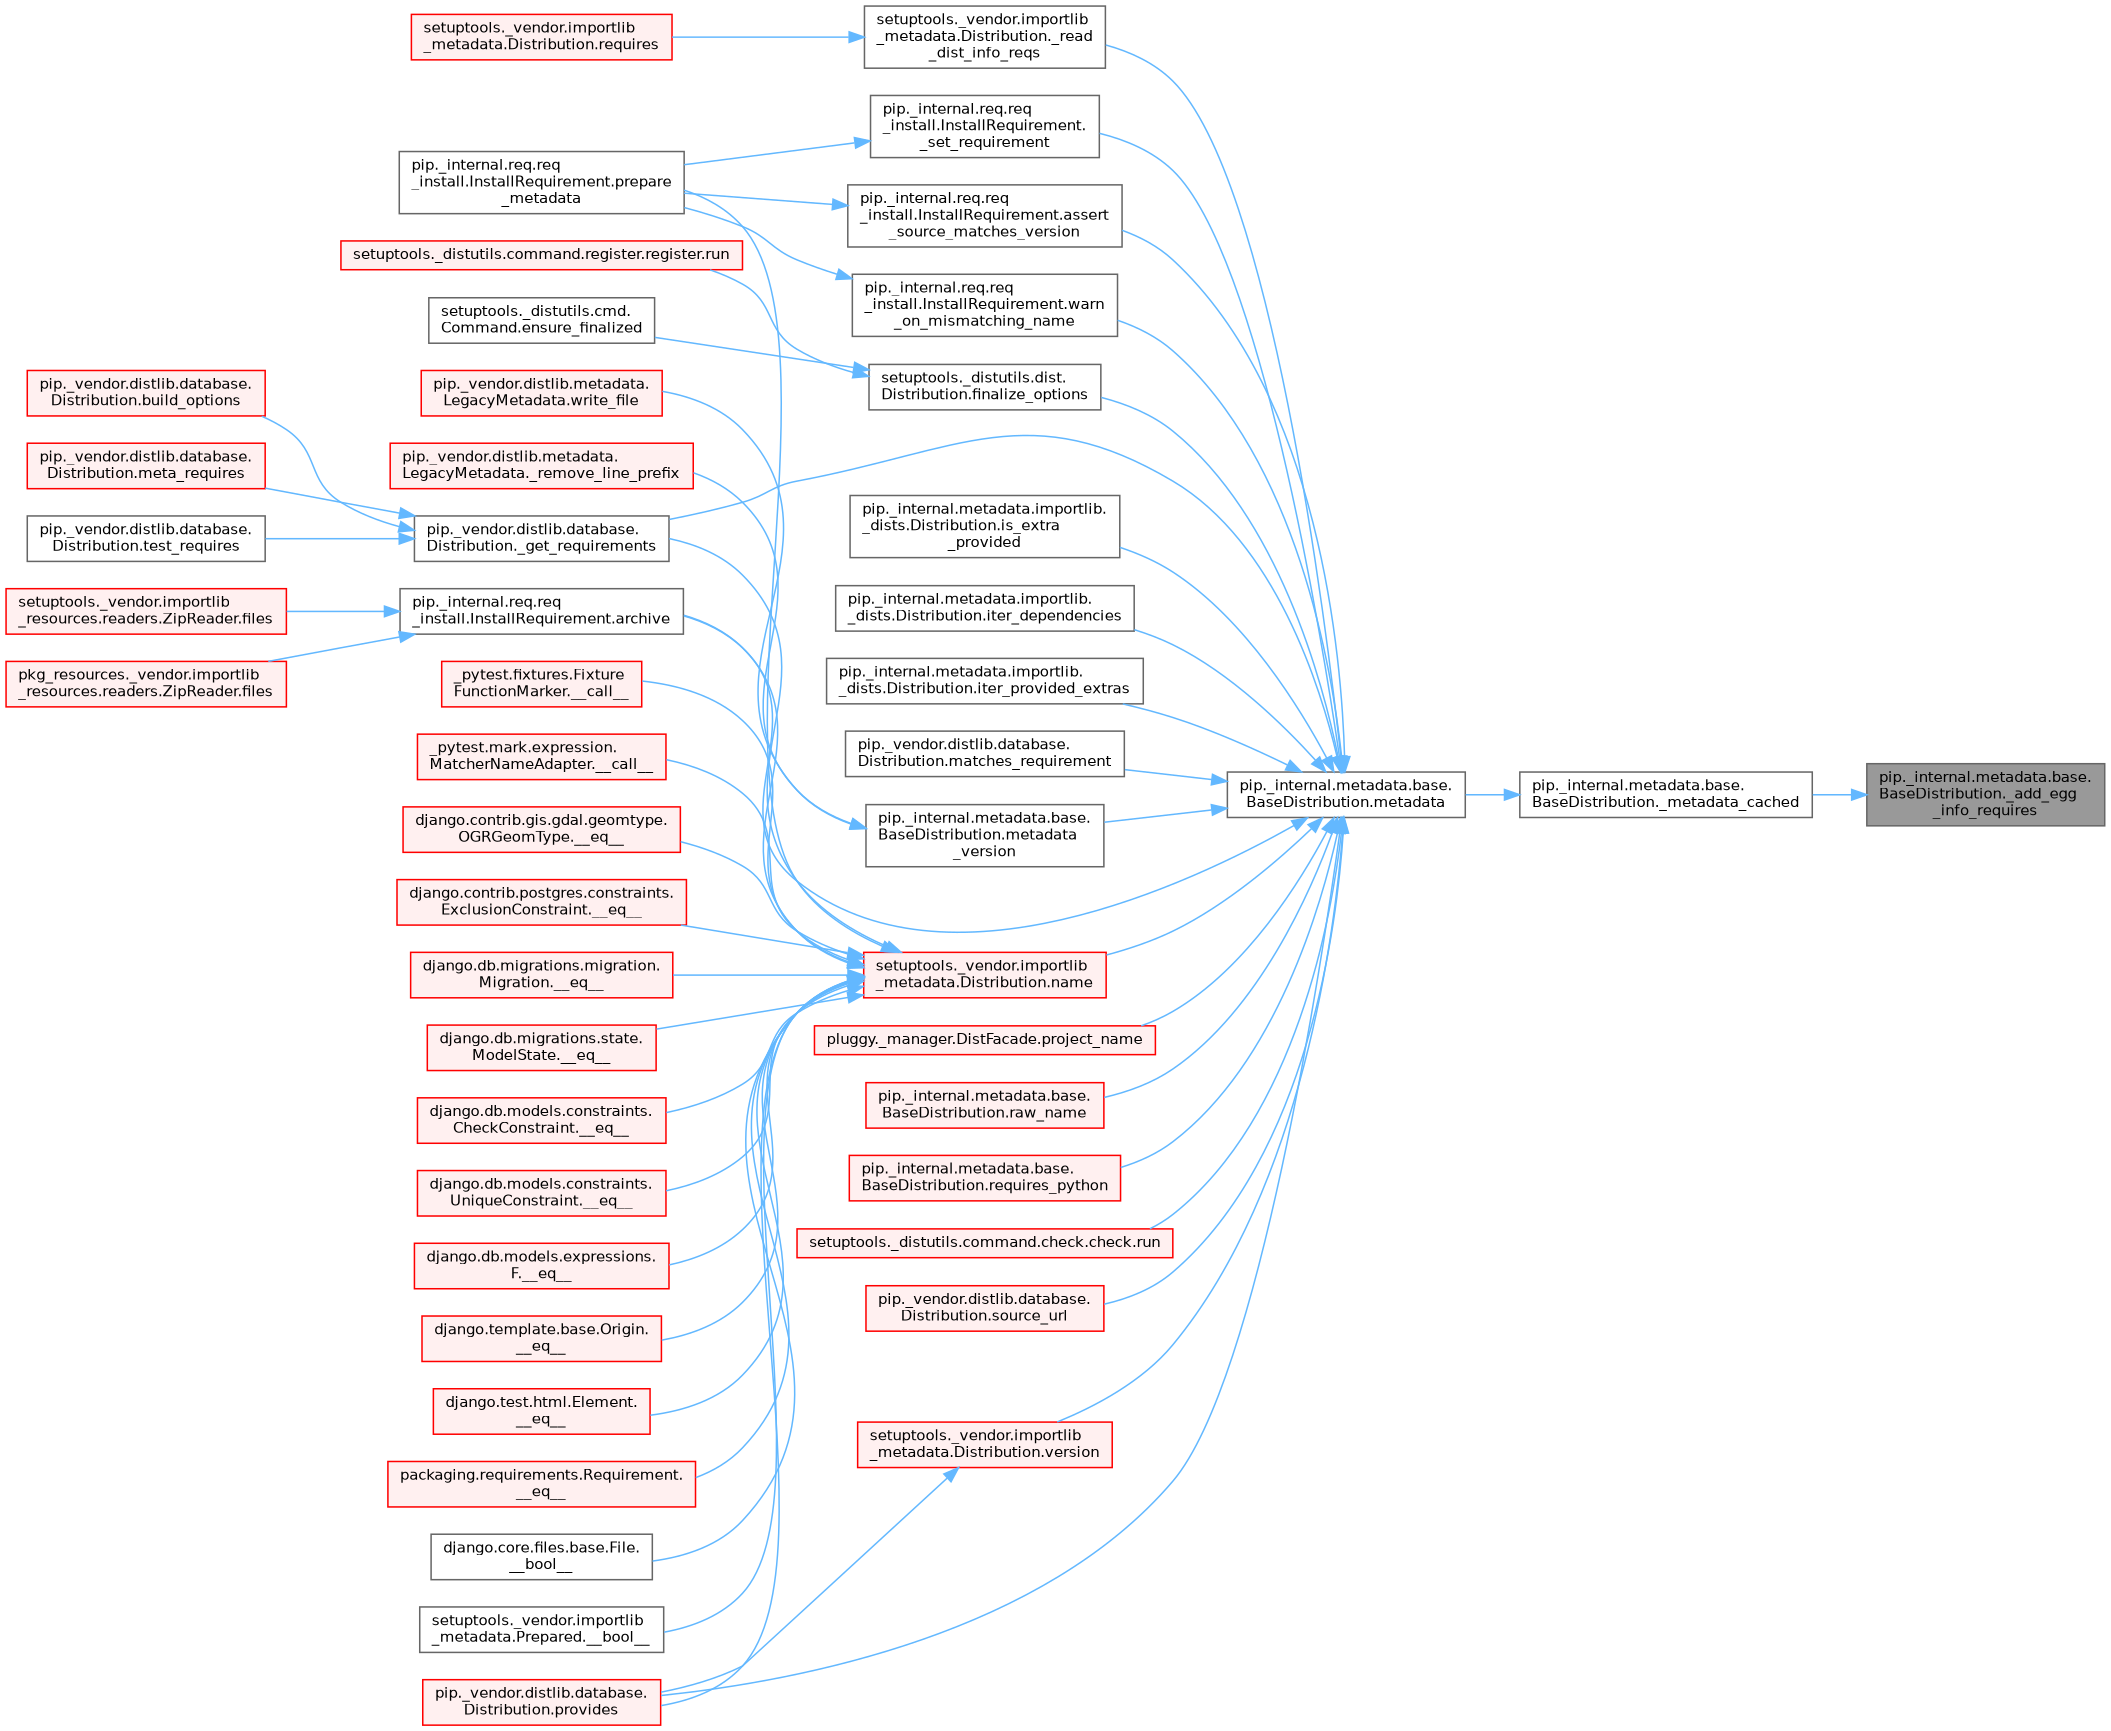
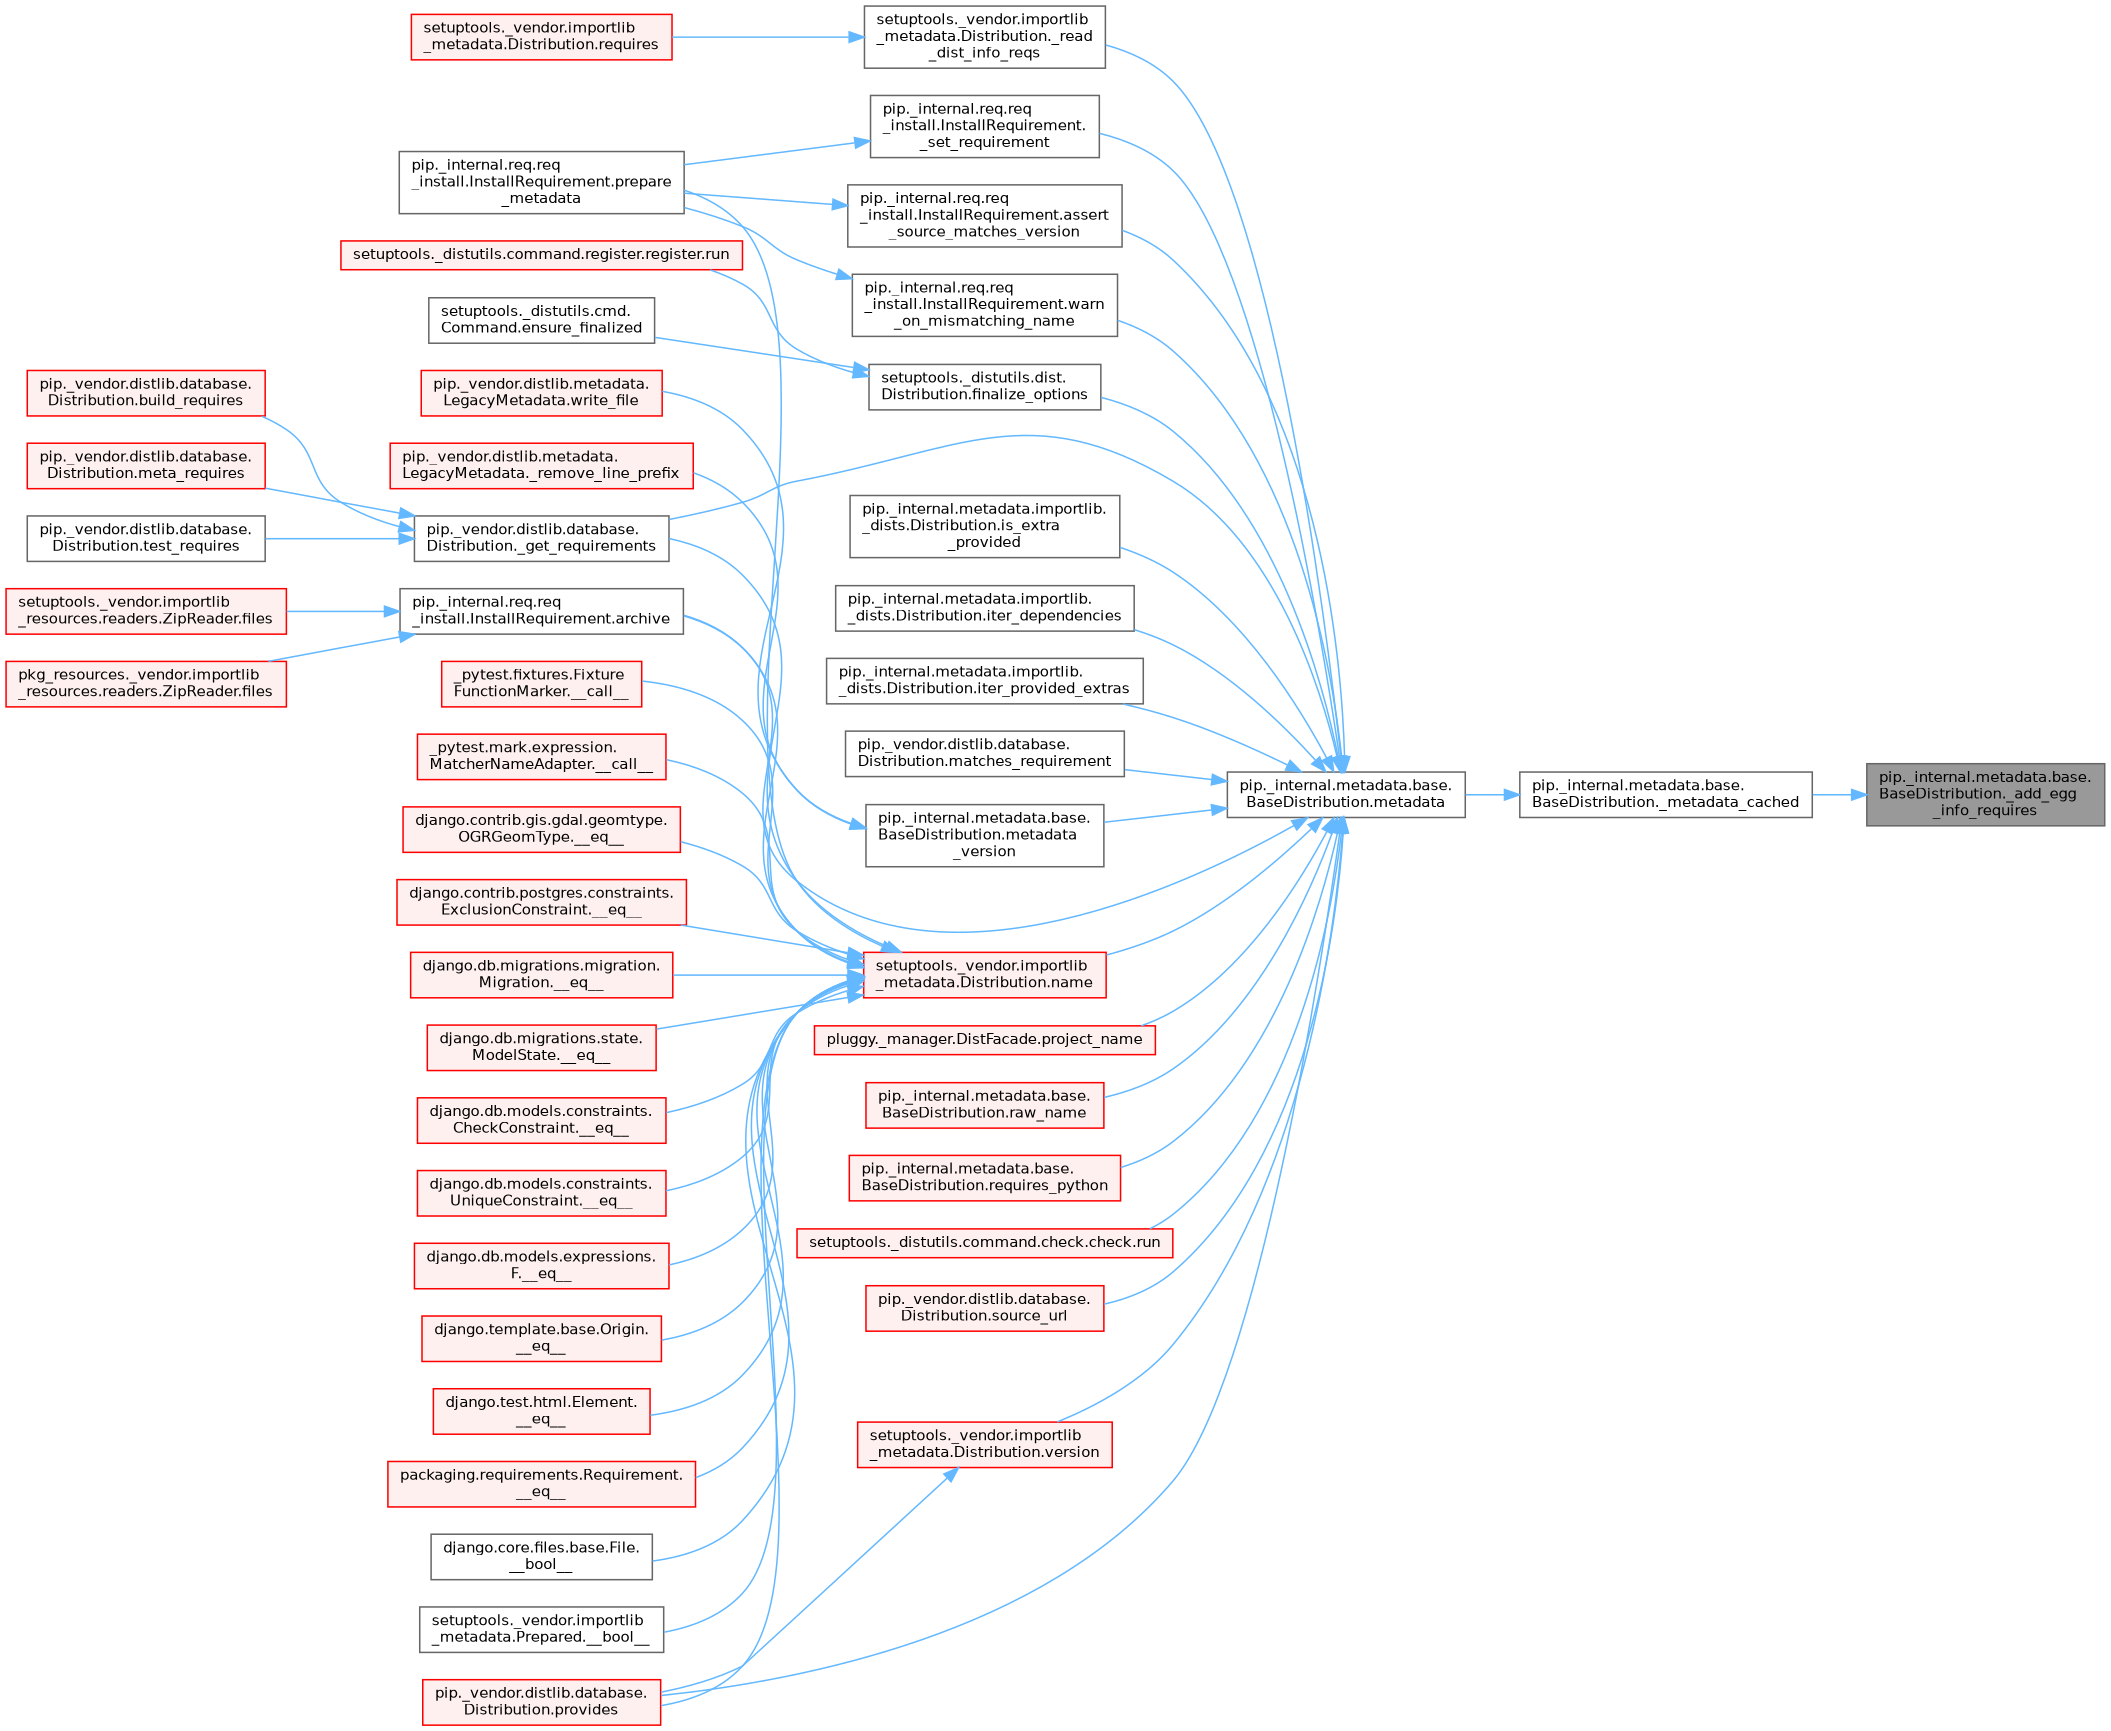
node "pip._vendor.distlib.database. Distribution.build_options": label "pip._vendor.distlib.database. Distribution.build_options" -> "pip._vendor.distlib.database. Distribution.build_requires"
